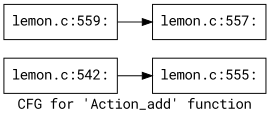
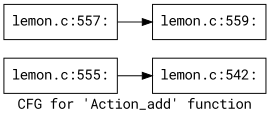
edge "lemon.c:559:" -> "lemon.c:557:": reversed
edge "lemon.c:542:" -> "lemon.c:555:": reversed
